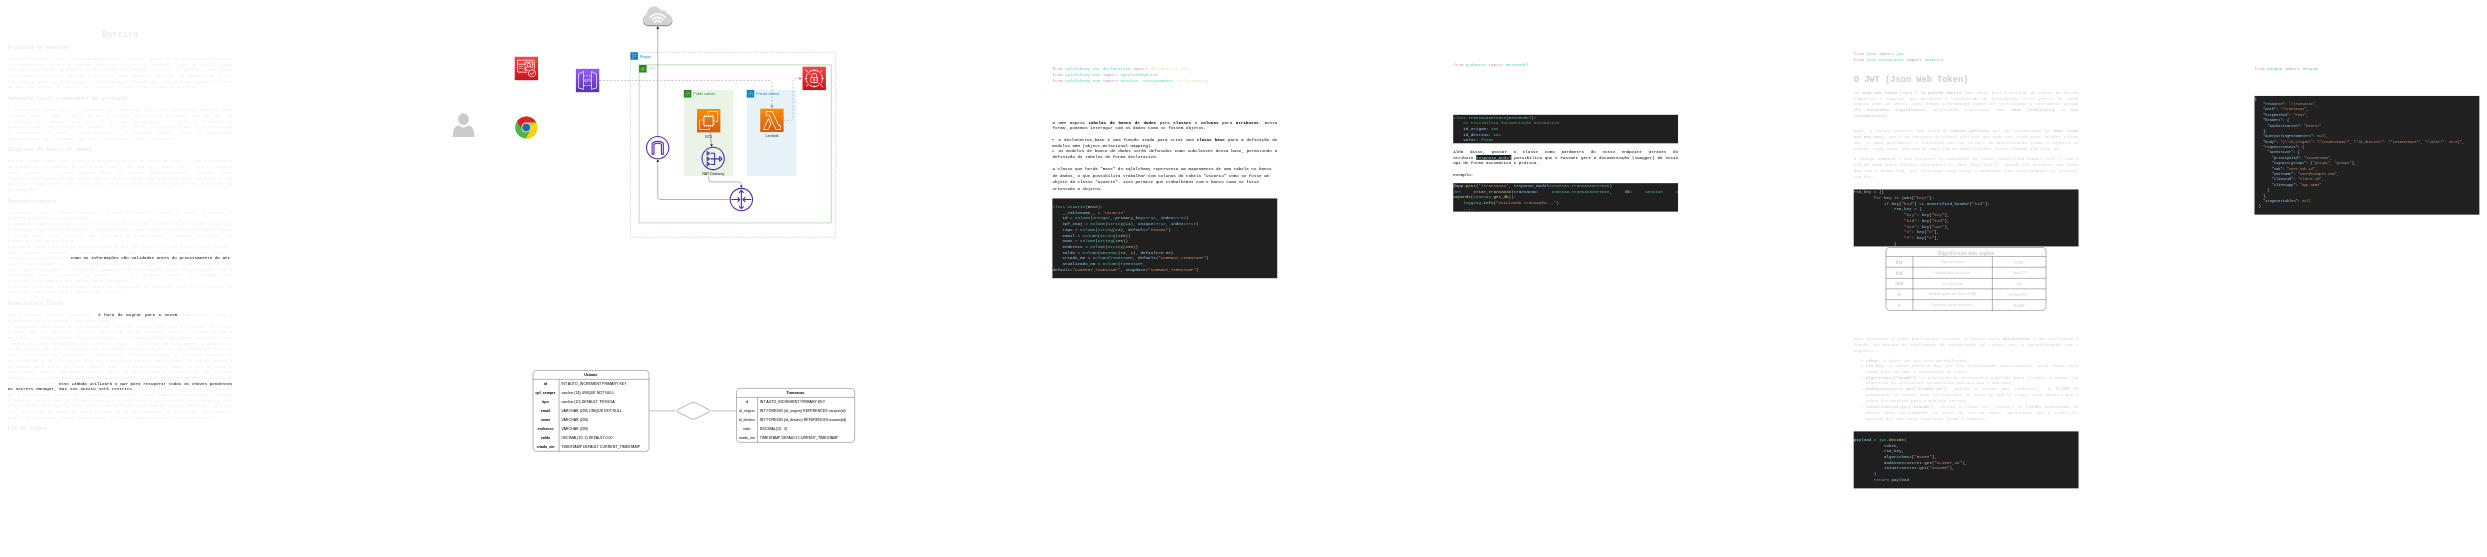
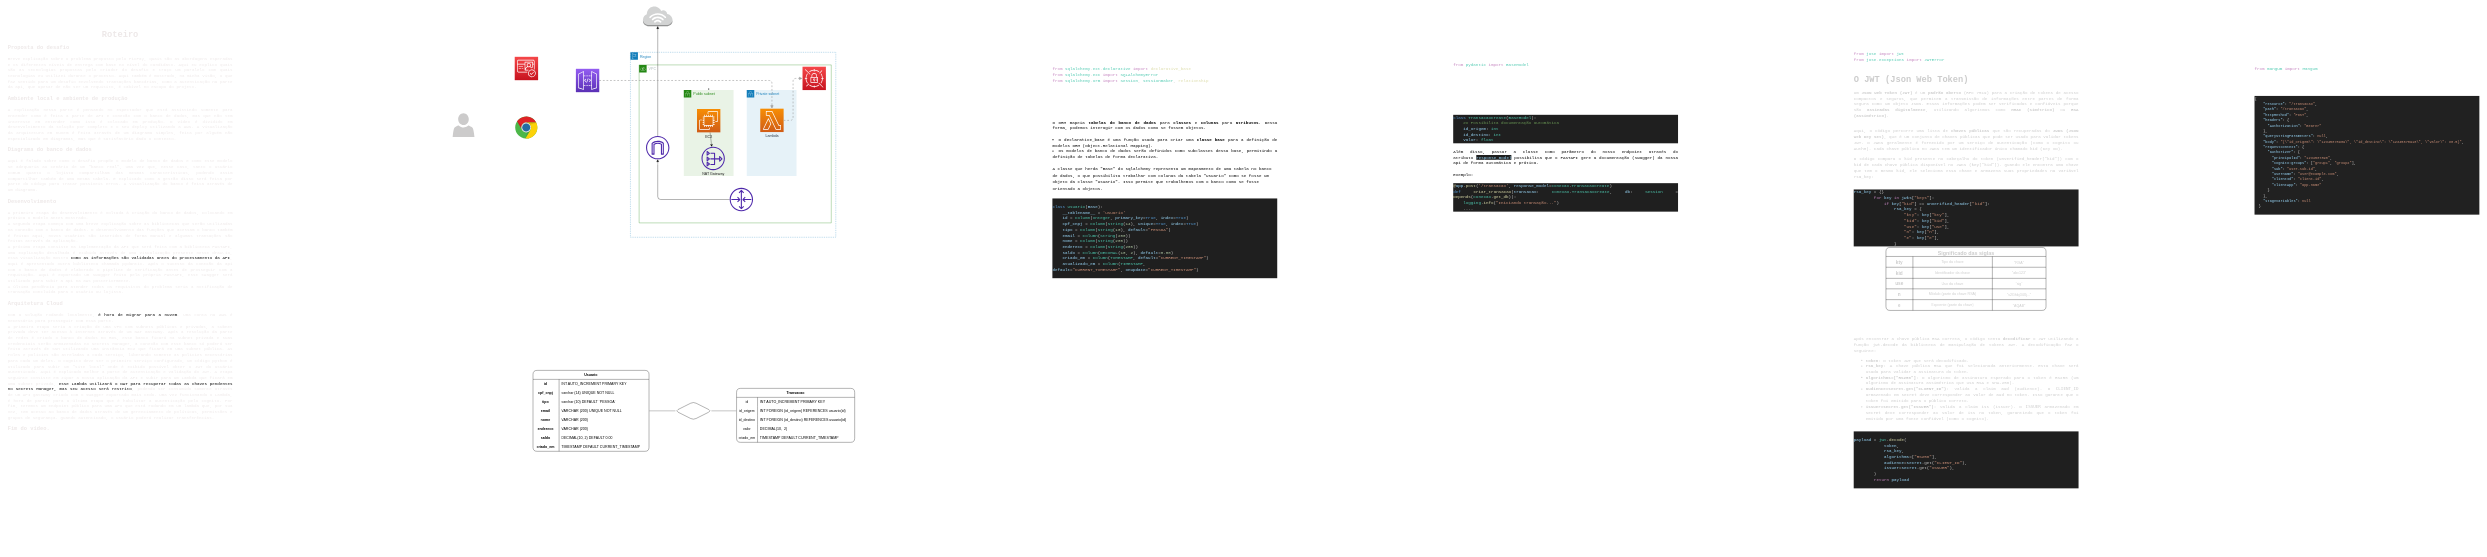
edge "Public subnet" -> "Router": now "Public subnet" -> "EC2"
node "cpf_sempre": label "cpf_sempre" -> "cpf_cnpj"
